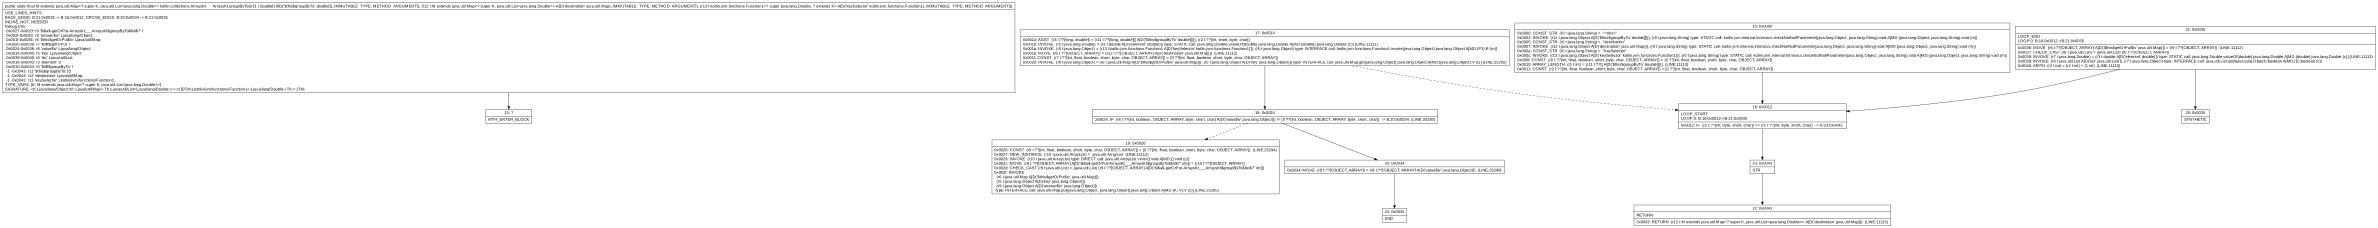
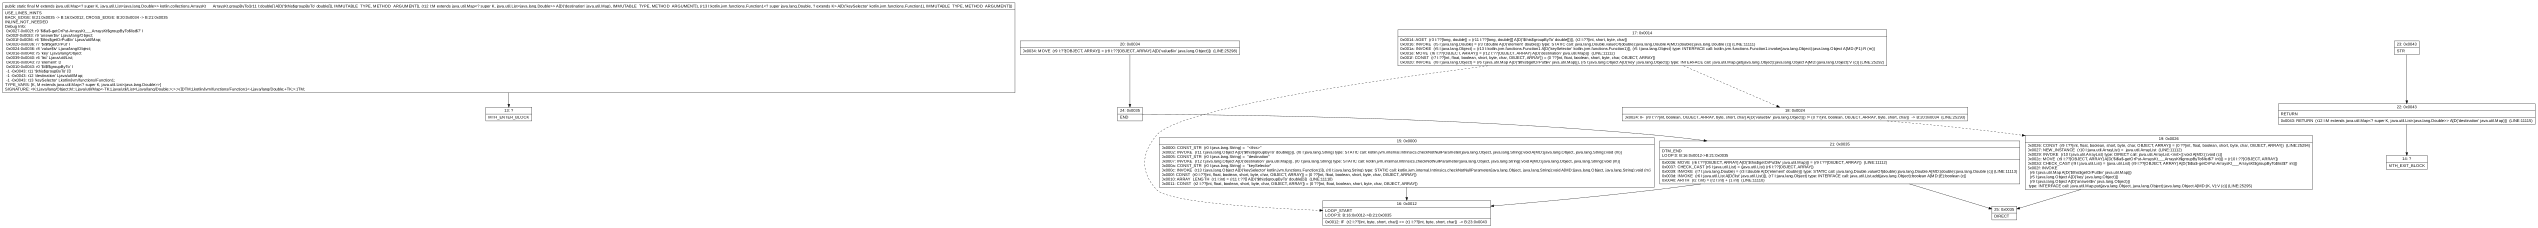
node "21: 0x0035": text "LOOP_END" -> "DTM_END"
edge "17: 0x0014" -> "18: 0x0024": style solid -> dashed
edge "24: 0x0035" -> "21: 0x0035": added
node "25: 0x0035": text "SYNTHETIC" -> "DIRECT"
edge "18: 0x0024" -> "20: 0x0034": removed
edge "16: 0x0012" -> "23: 0x0043": removed
node "14: ?": added
edge "19: 0x0026" -> "25: 0x0035": added
